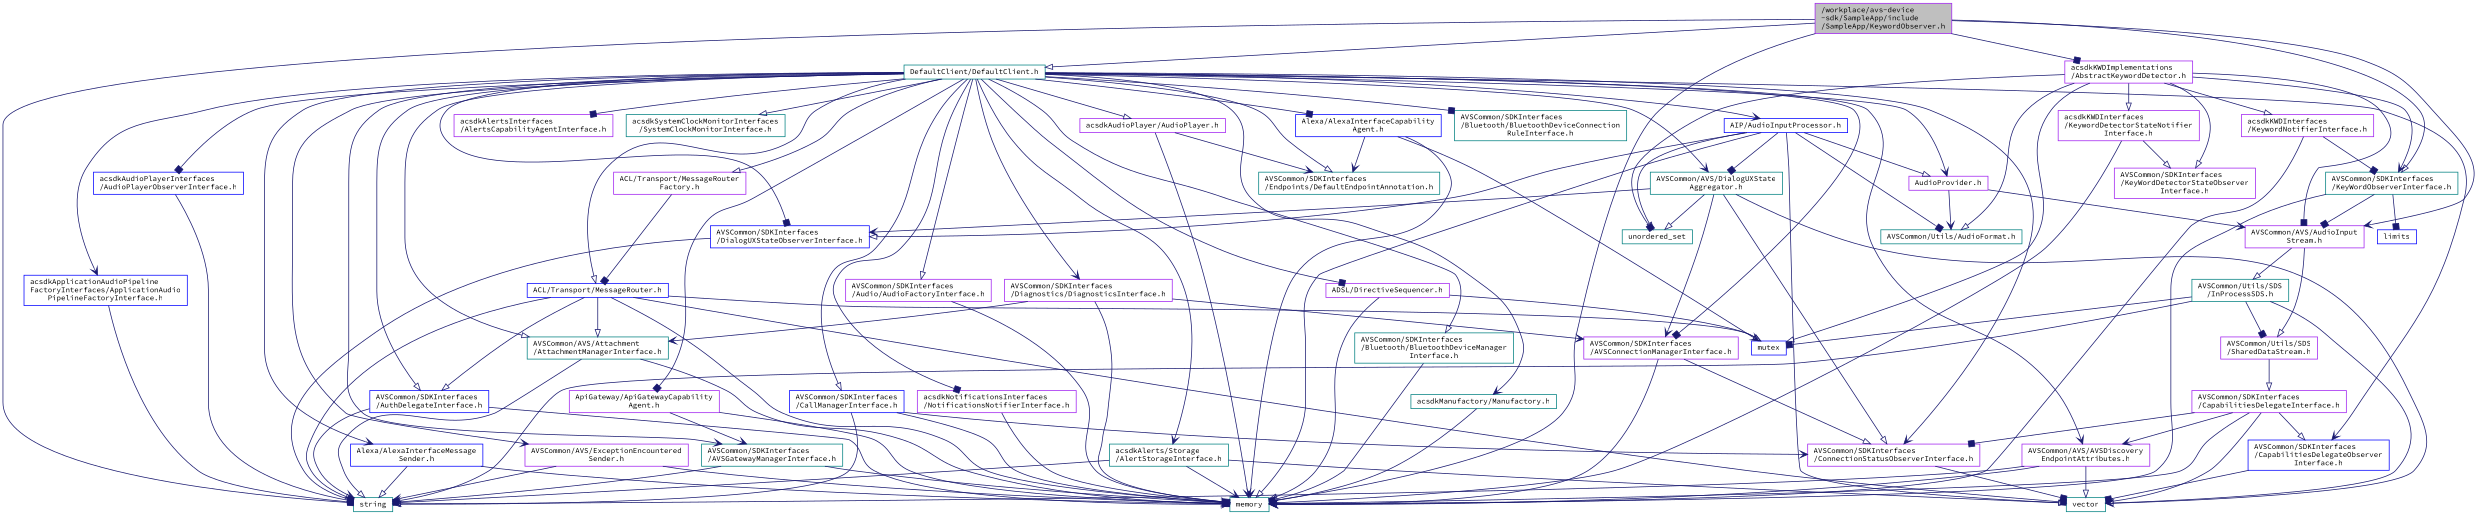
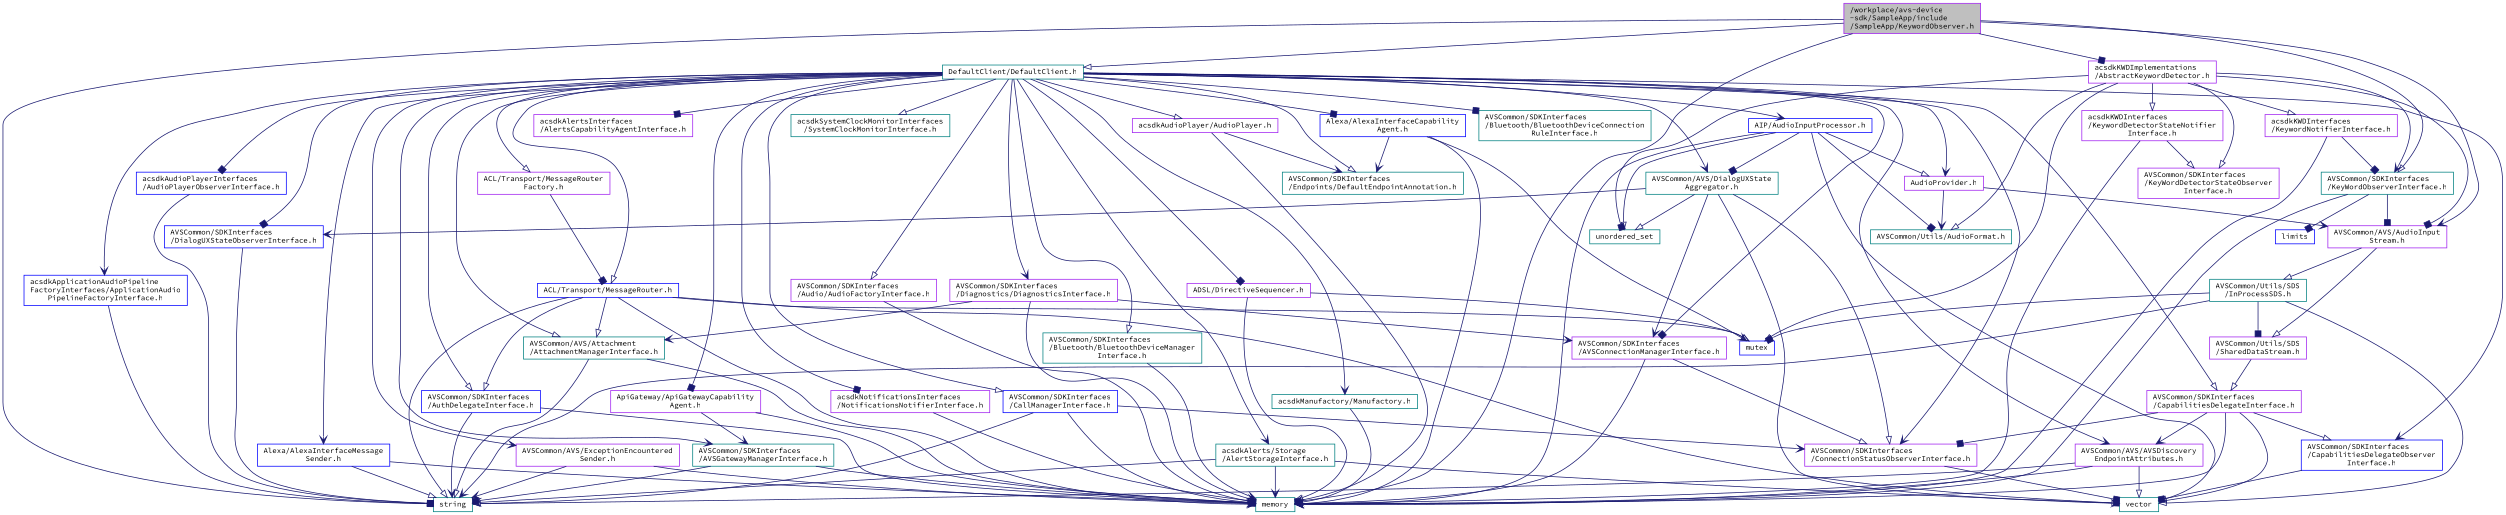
edge "DefaultClient/DefaultClient.h" -> "AVSCommon/SDKInterfaces /CapabilitiesDelegateInterface.h": added
edge "AIP/AudioInputProcessor.h" -> "AVSCommon/SDKInterfaces /DialogUXStateObserverInterface.h": removed
